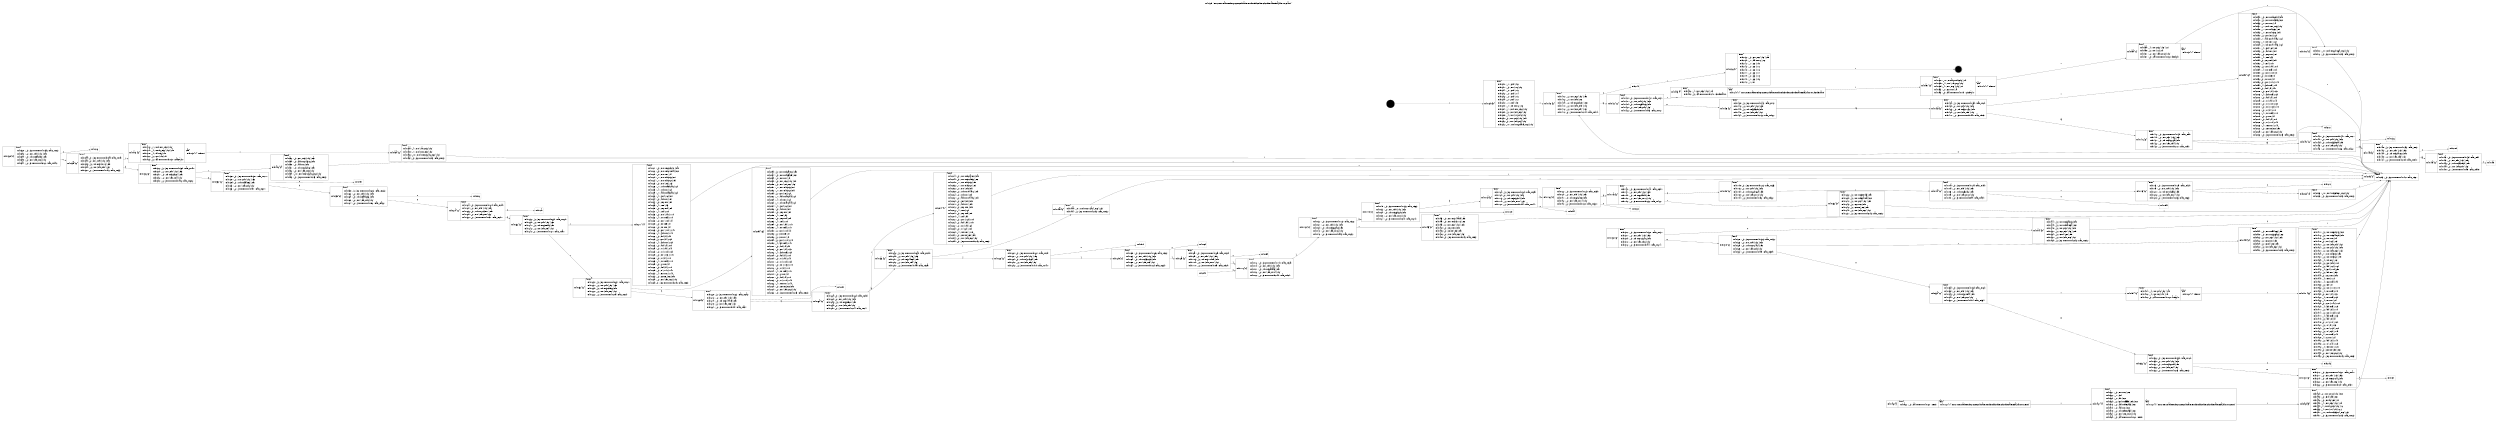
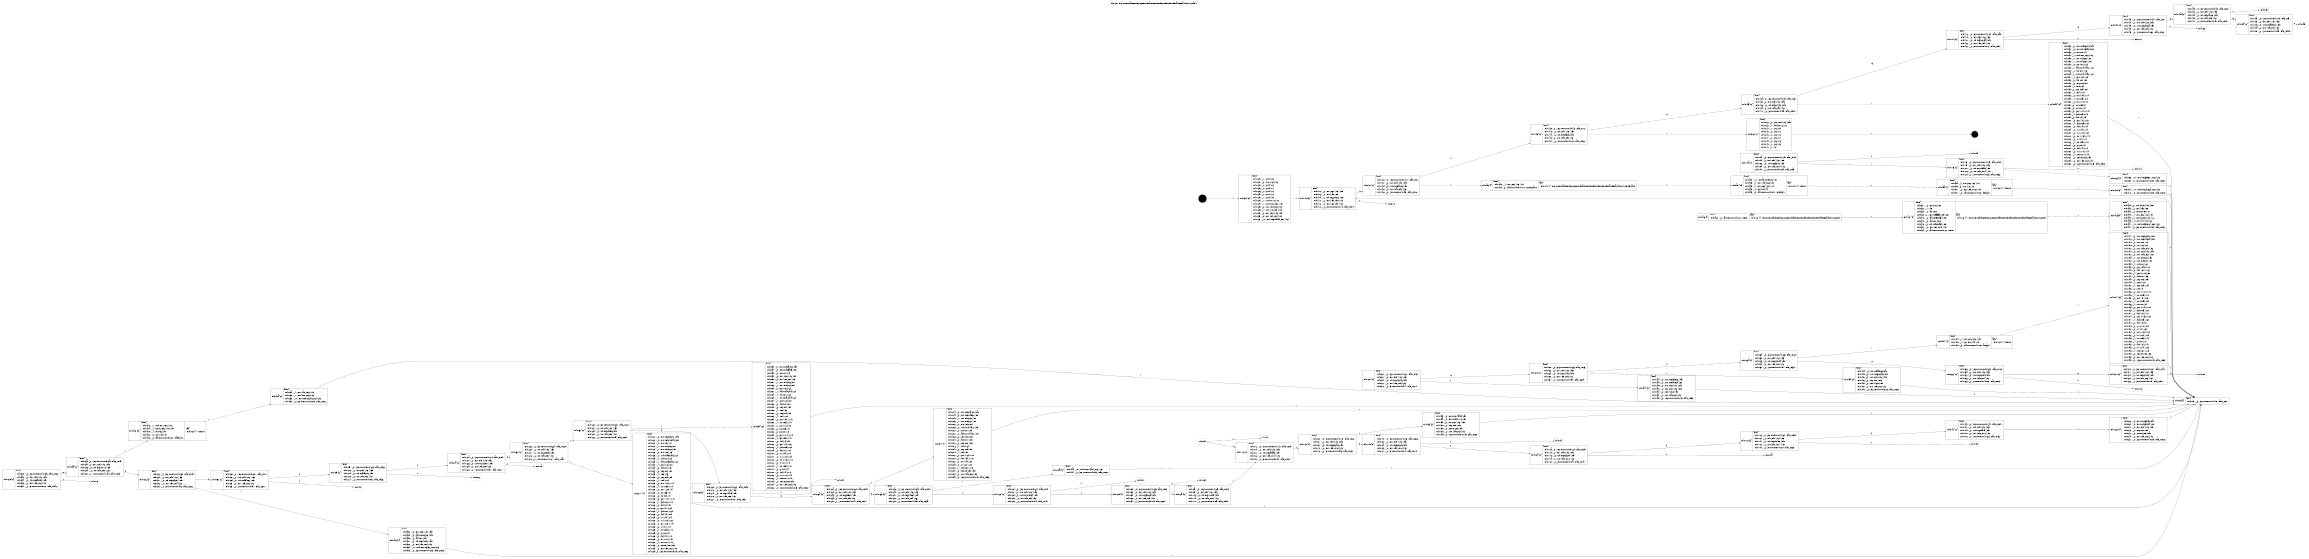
edge "0x40214d" -> "0x402138 [21]": now "0x40143e [28]" -> "0x402138 [21]"
node "0x4017be [28]": removed
edge "0x4016fa [28]" -> "0x401ef9": now "0x40219d" -> "0x401ef9"
